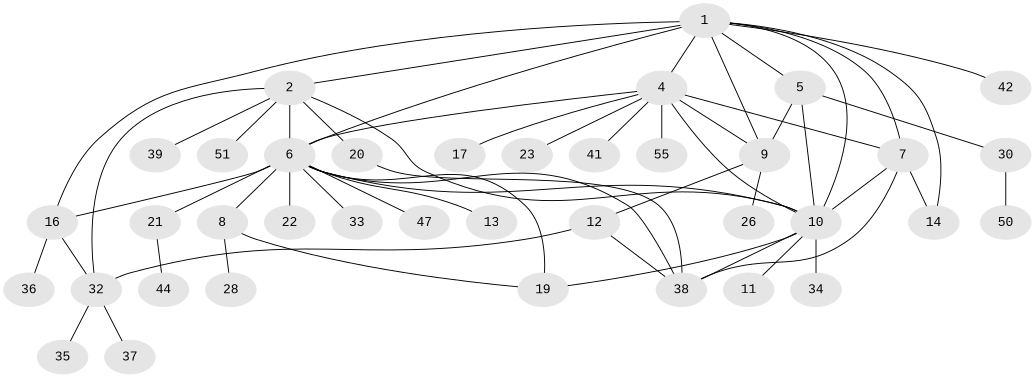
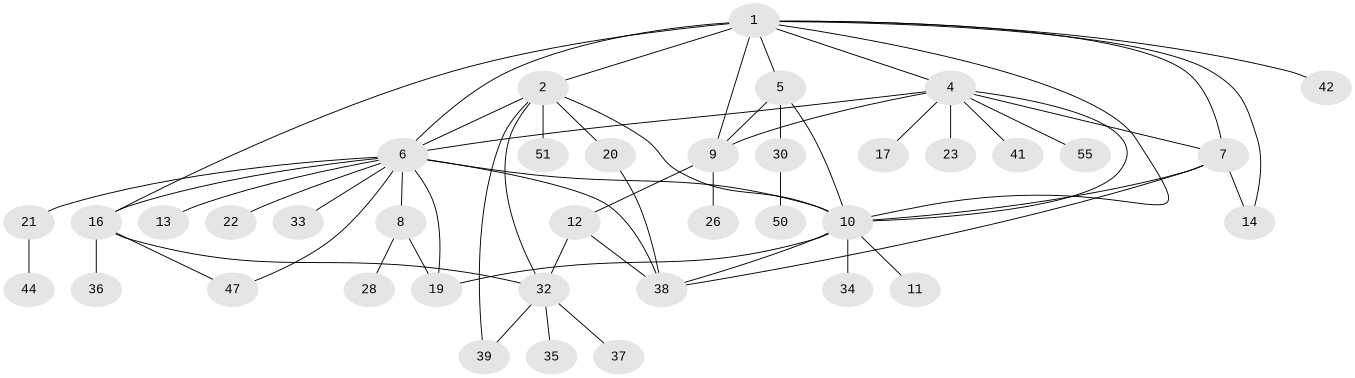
edge "16" -- "47": added
edge "32" -- "39": added
